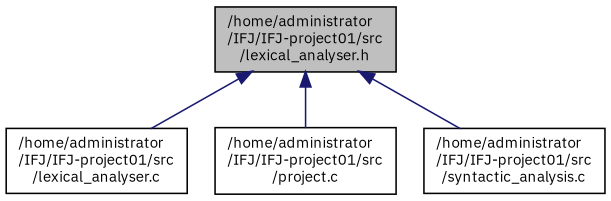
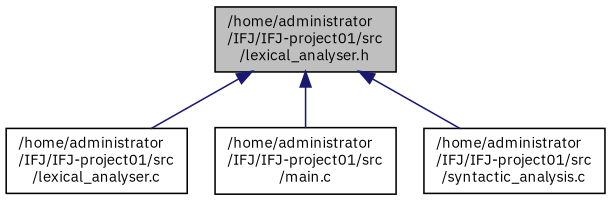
node "/home/administrator /IFJ/IFJ-project01/src /project.c": label "/home/administrator /IFJ/IFJ-project01/src /project.c" -> "/home/administrator /IFJ/IFJ-project01/src /main.c"
